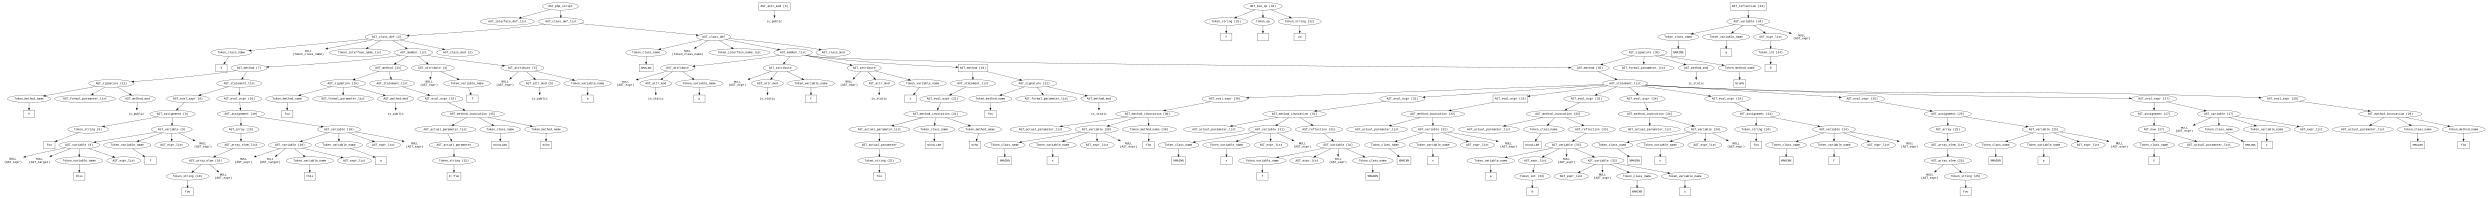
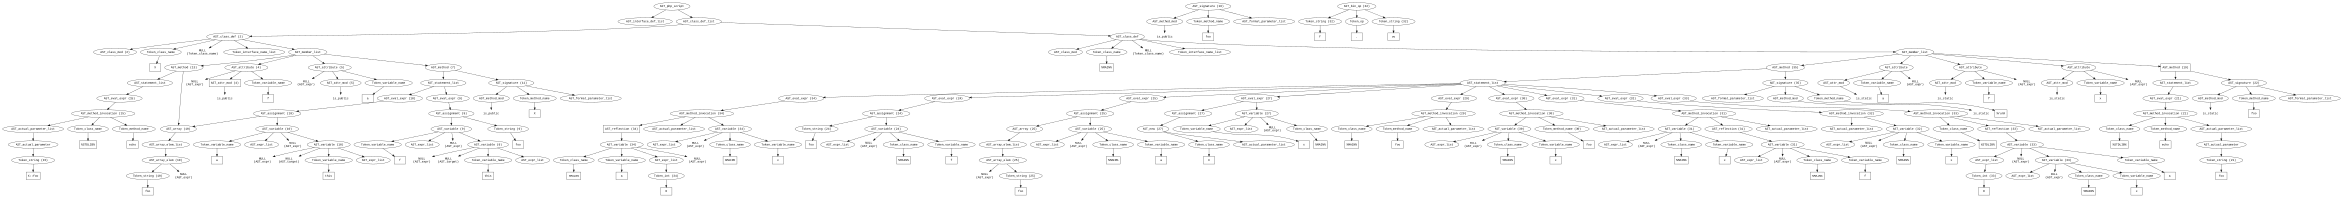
edge "AST_signature (35)" -> "AST_method (35)": reversed
edge "AST_attribute (4)" -> "AST_attr_mod (4)": added
edge "AST_method (13)" -> "AST_signature (16)": now "AST_method (13)" -> "AST_array (10)"
node "AST_eval_expr (32)": shape box -> ellipse
edge "AST_method_invocation (34)" -> "AST_reflection (34)": added
